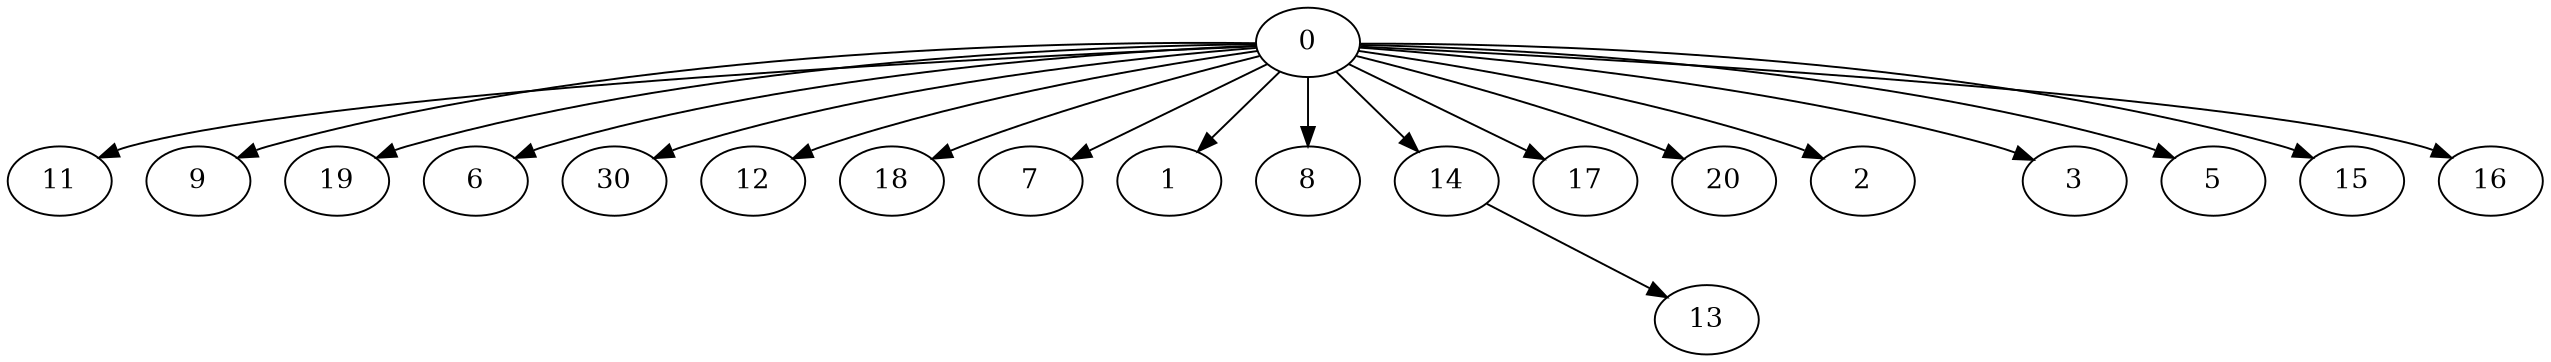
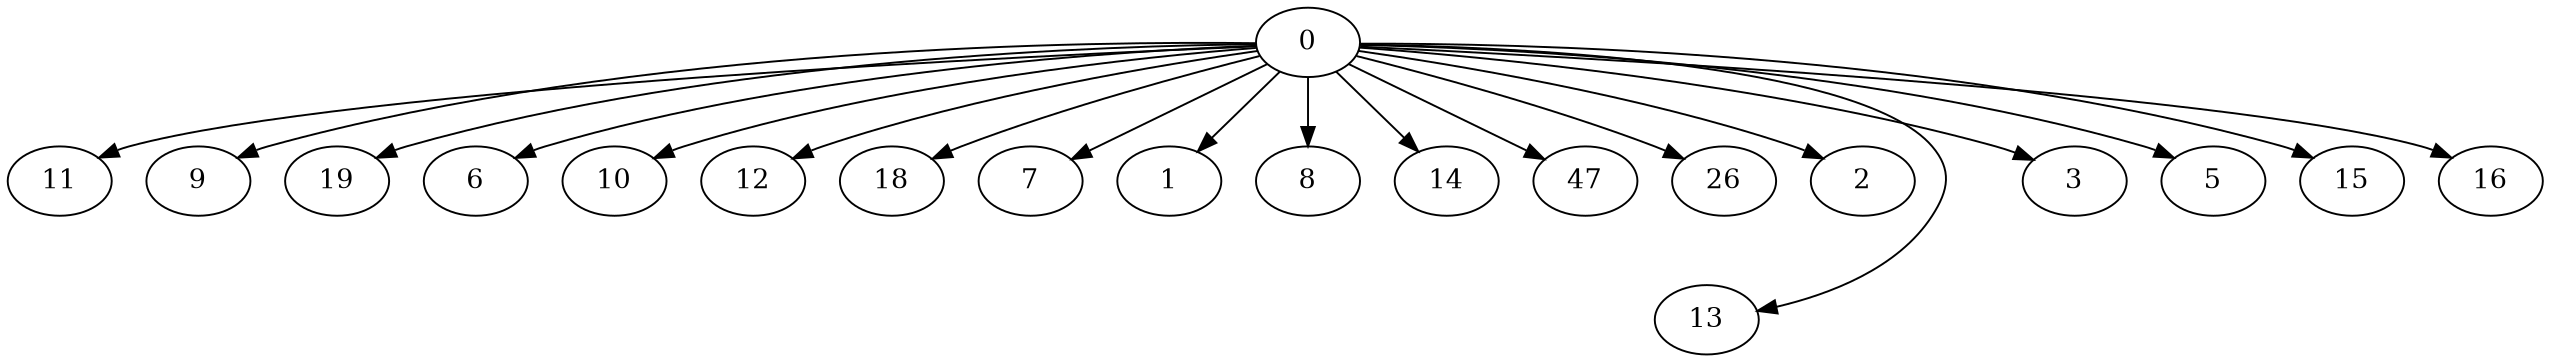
node "30": label "30" -> "10"
node "17": label "17" -> "47"
node "20": label "20" -> "26"
edge "14" -> "13": now "0" -> "13"
